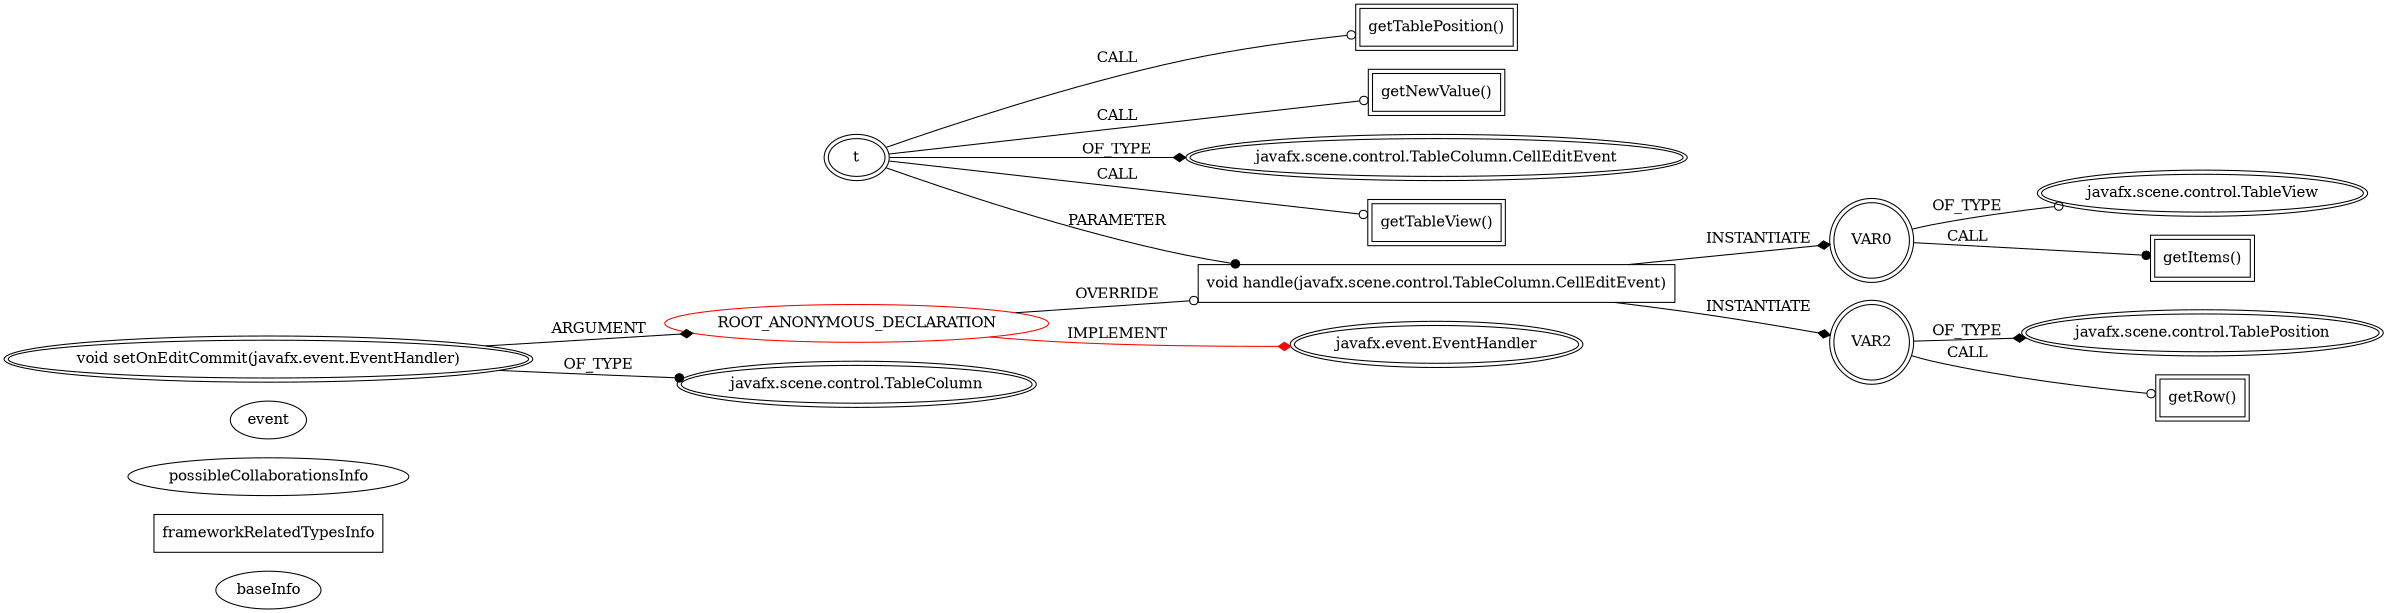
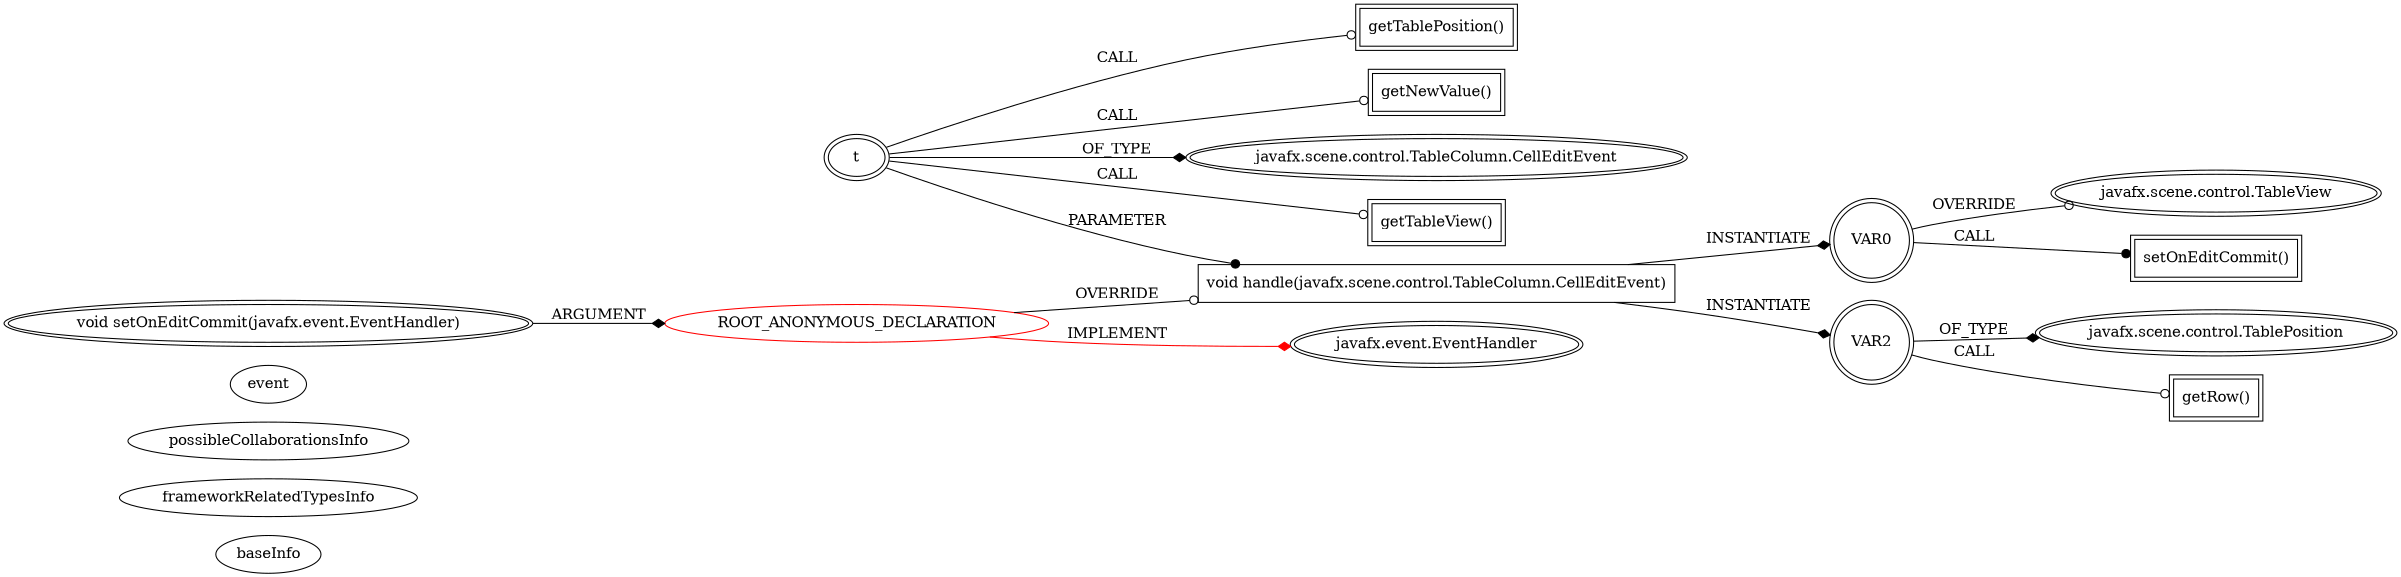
edge "VAR0" -> "javafx.scene.control.TableView": label "OF_TYPE" -> "OVERRIDE"
node "getItems()": label "getItems()" -> "setOnEditCommit()"
node "javafx.scene.control.TableColumn": removed
node "frameworkRelatedTypesInfo": shape box -> ellipse
